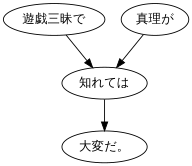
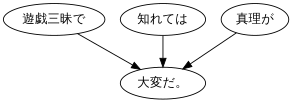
edge "遊戯三昧で" -> "知れては": now "遊戯三昧で" -> "大変だ。"
edge "真理が" -> "知れては": now "真理が" -> "大変だ。"
